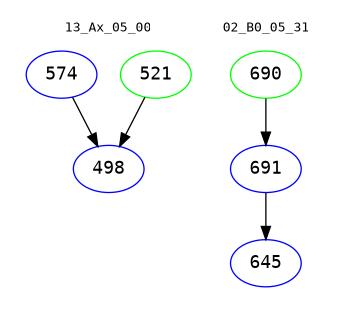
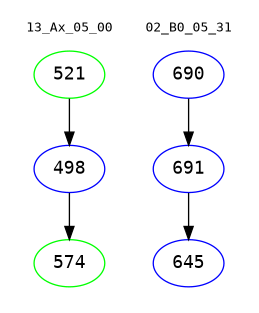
node "574": color blue -> green
node "690": color green -> blue
edge "574" -> "498": reversed
